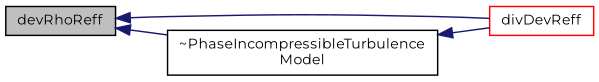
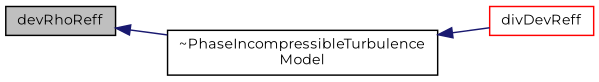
edge "divDevReff" -> "devRhoReff": removed
